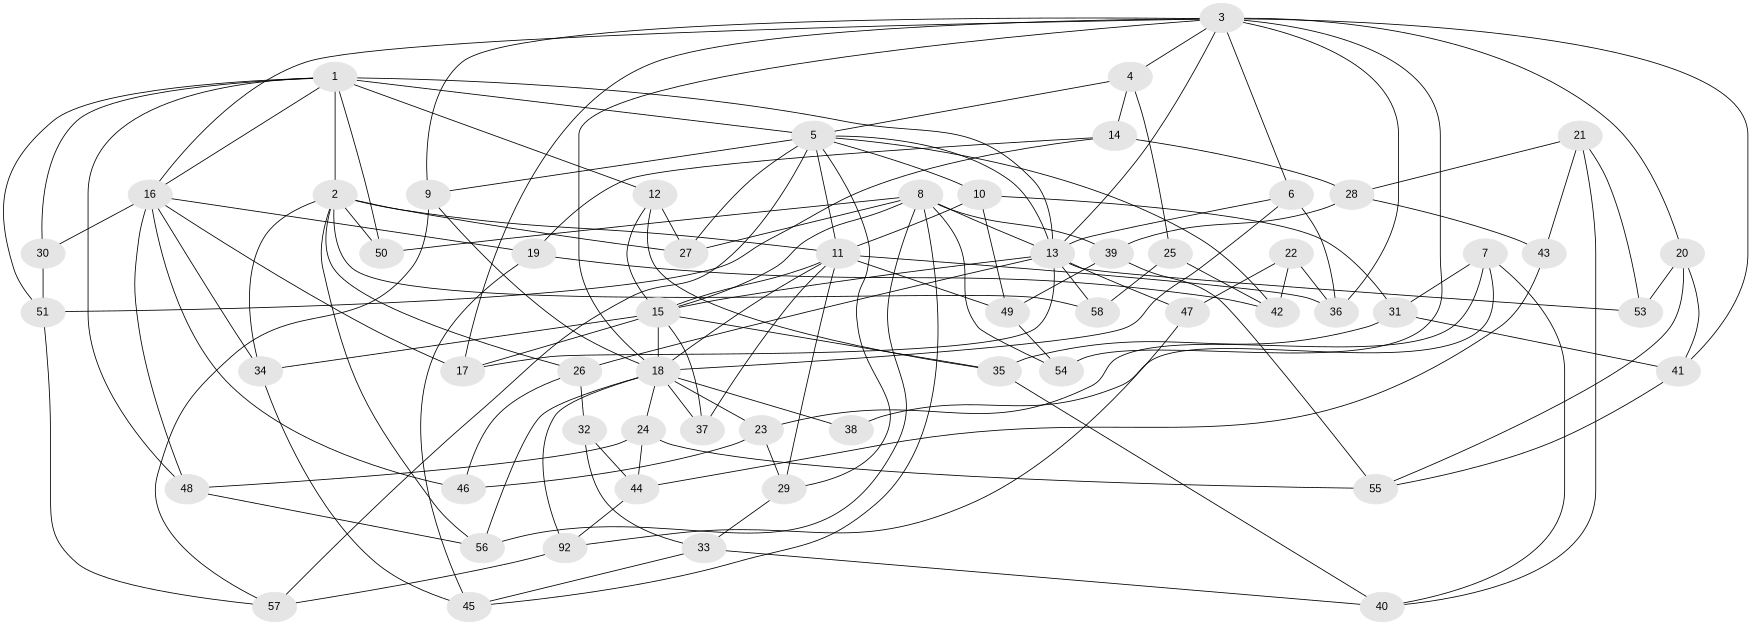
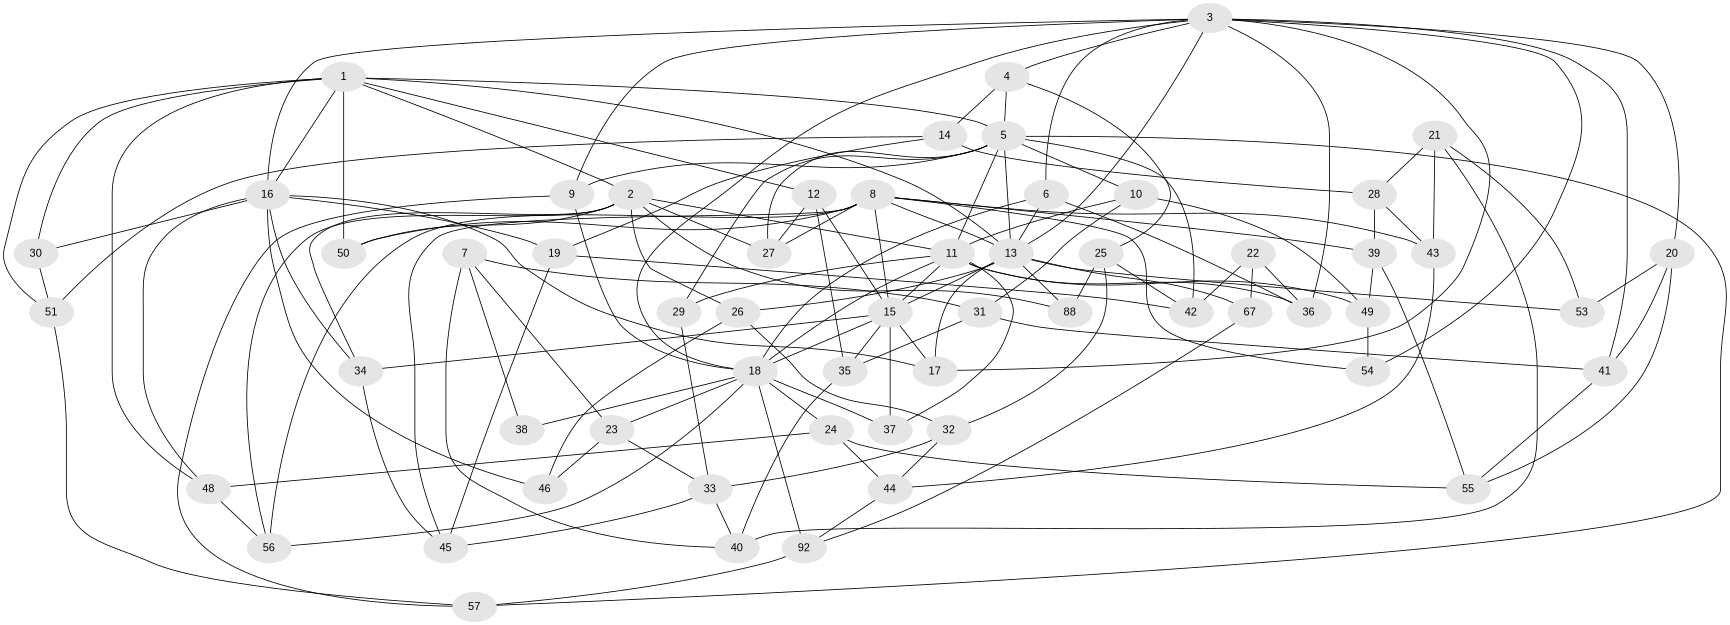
edge "8" -- "43": added
node "58": label "58" -> "88"
node "47": label "47" -> "67"
edge "25" -- "32": added
edge "23" -- "29": now "23" -- "33"
